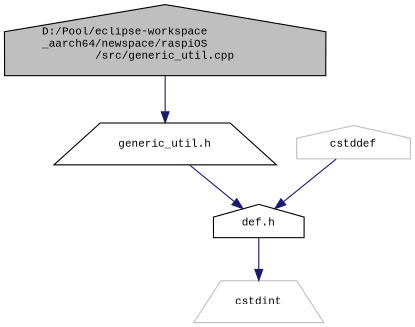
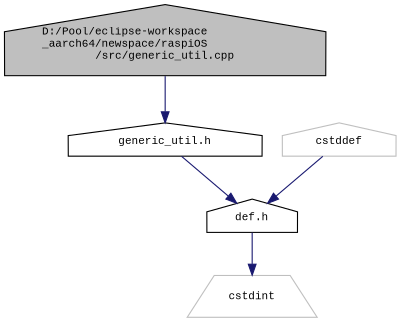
node "generic_util.h": shape trapezium -> house
